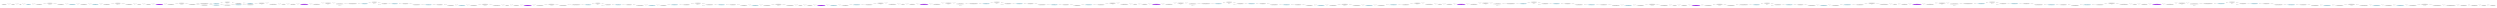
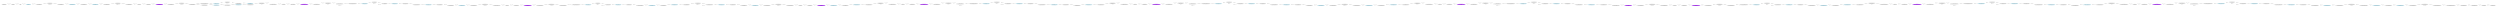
node "conv2d_IW112_OW672_G27_#206": fillcolor lightblue -> purple
